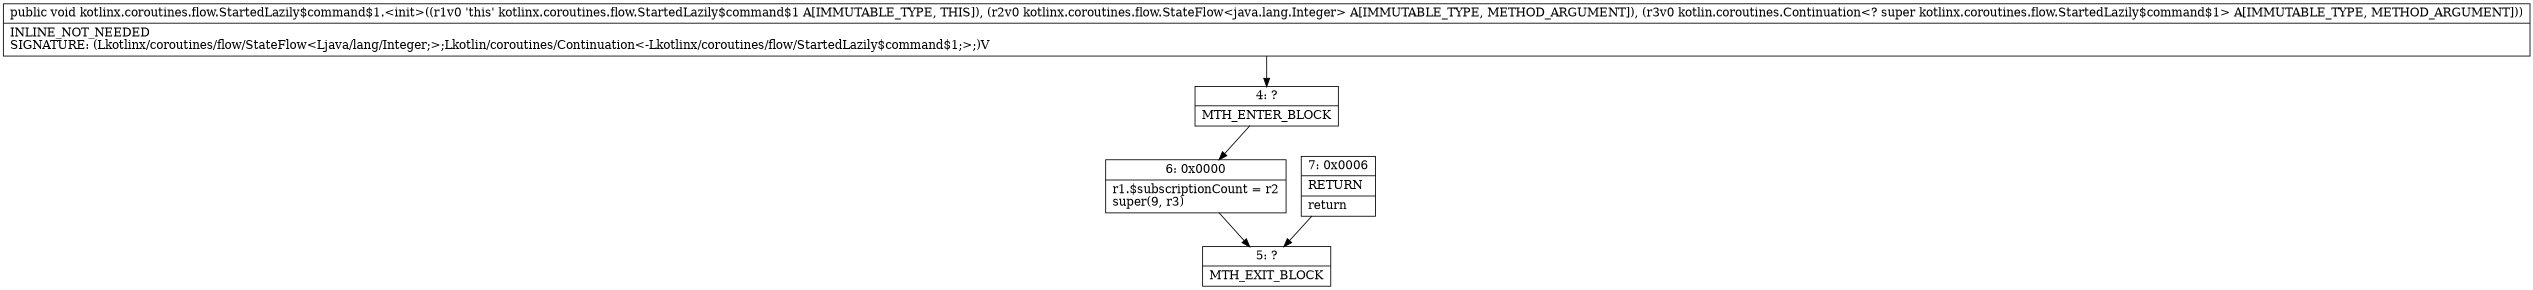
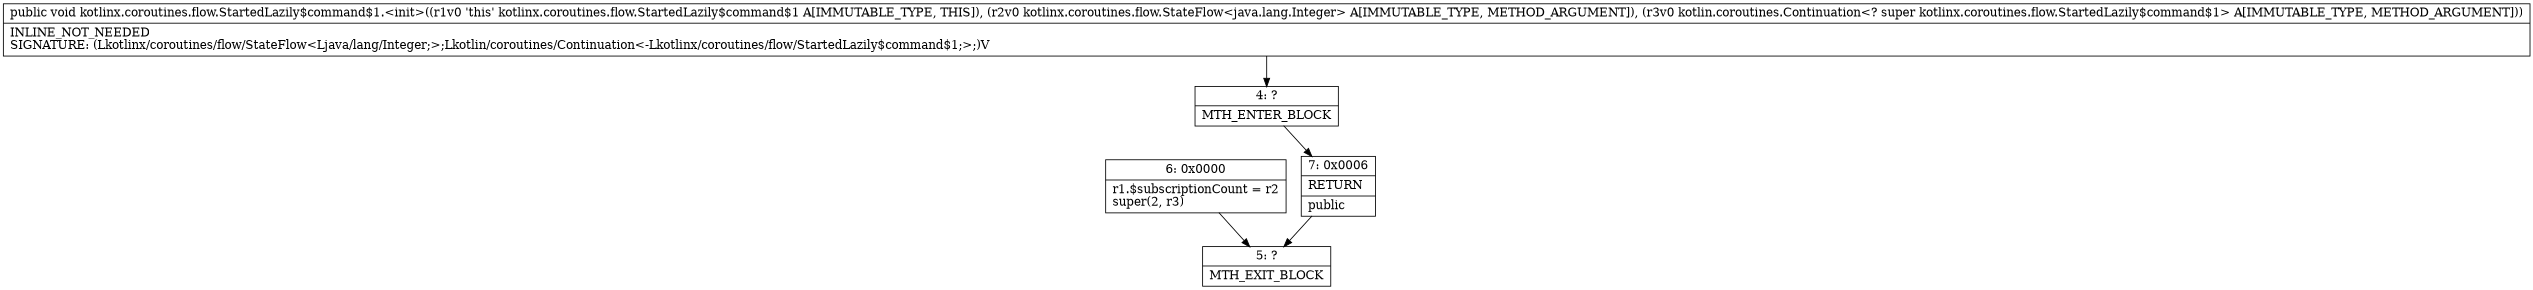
edge "4: ?" -> "6: 0x0000": now "4: ?" -> "7: 0x0006"
node "6: 0x0000": text "super(9, r3)" -> "super(2, r3)"
node "7: 0x0006": text "return" -> "public"
